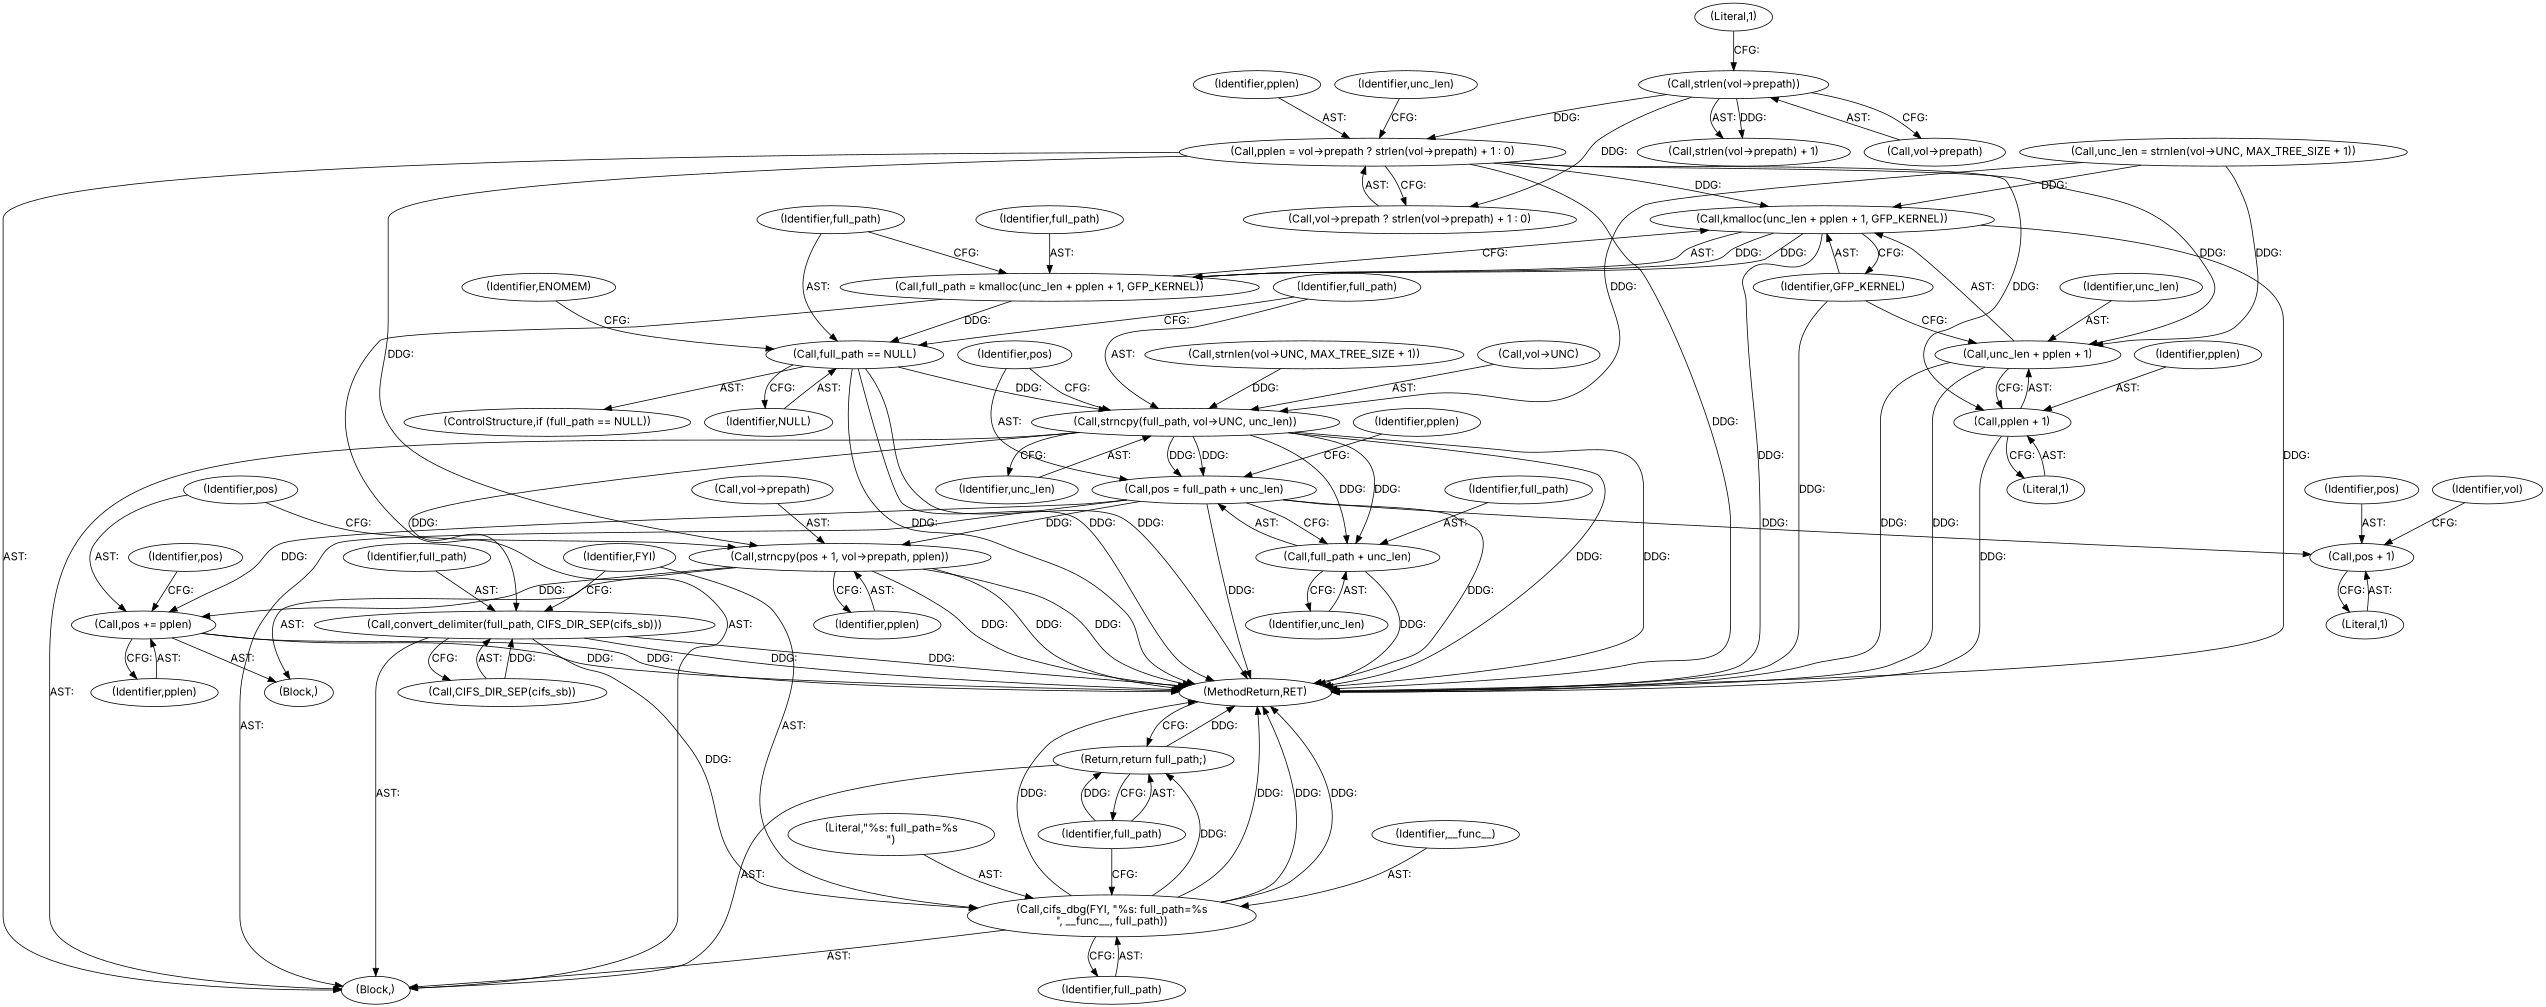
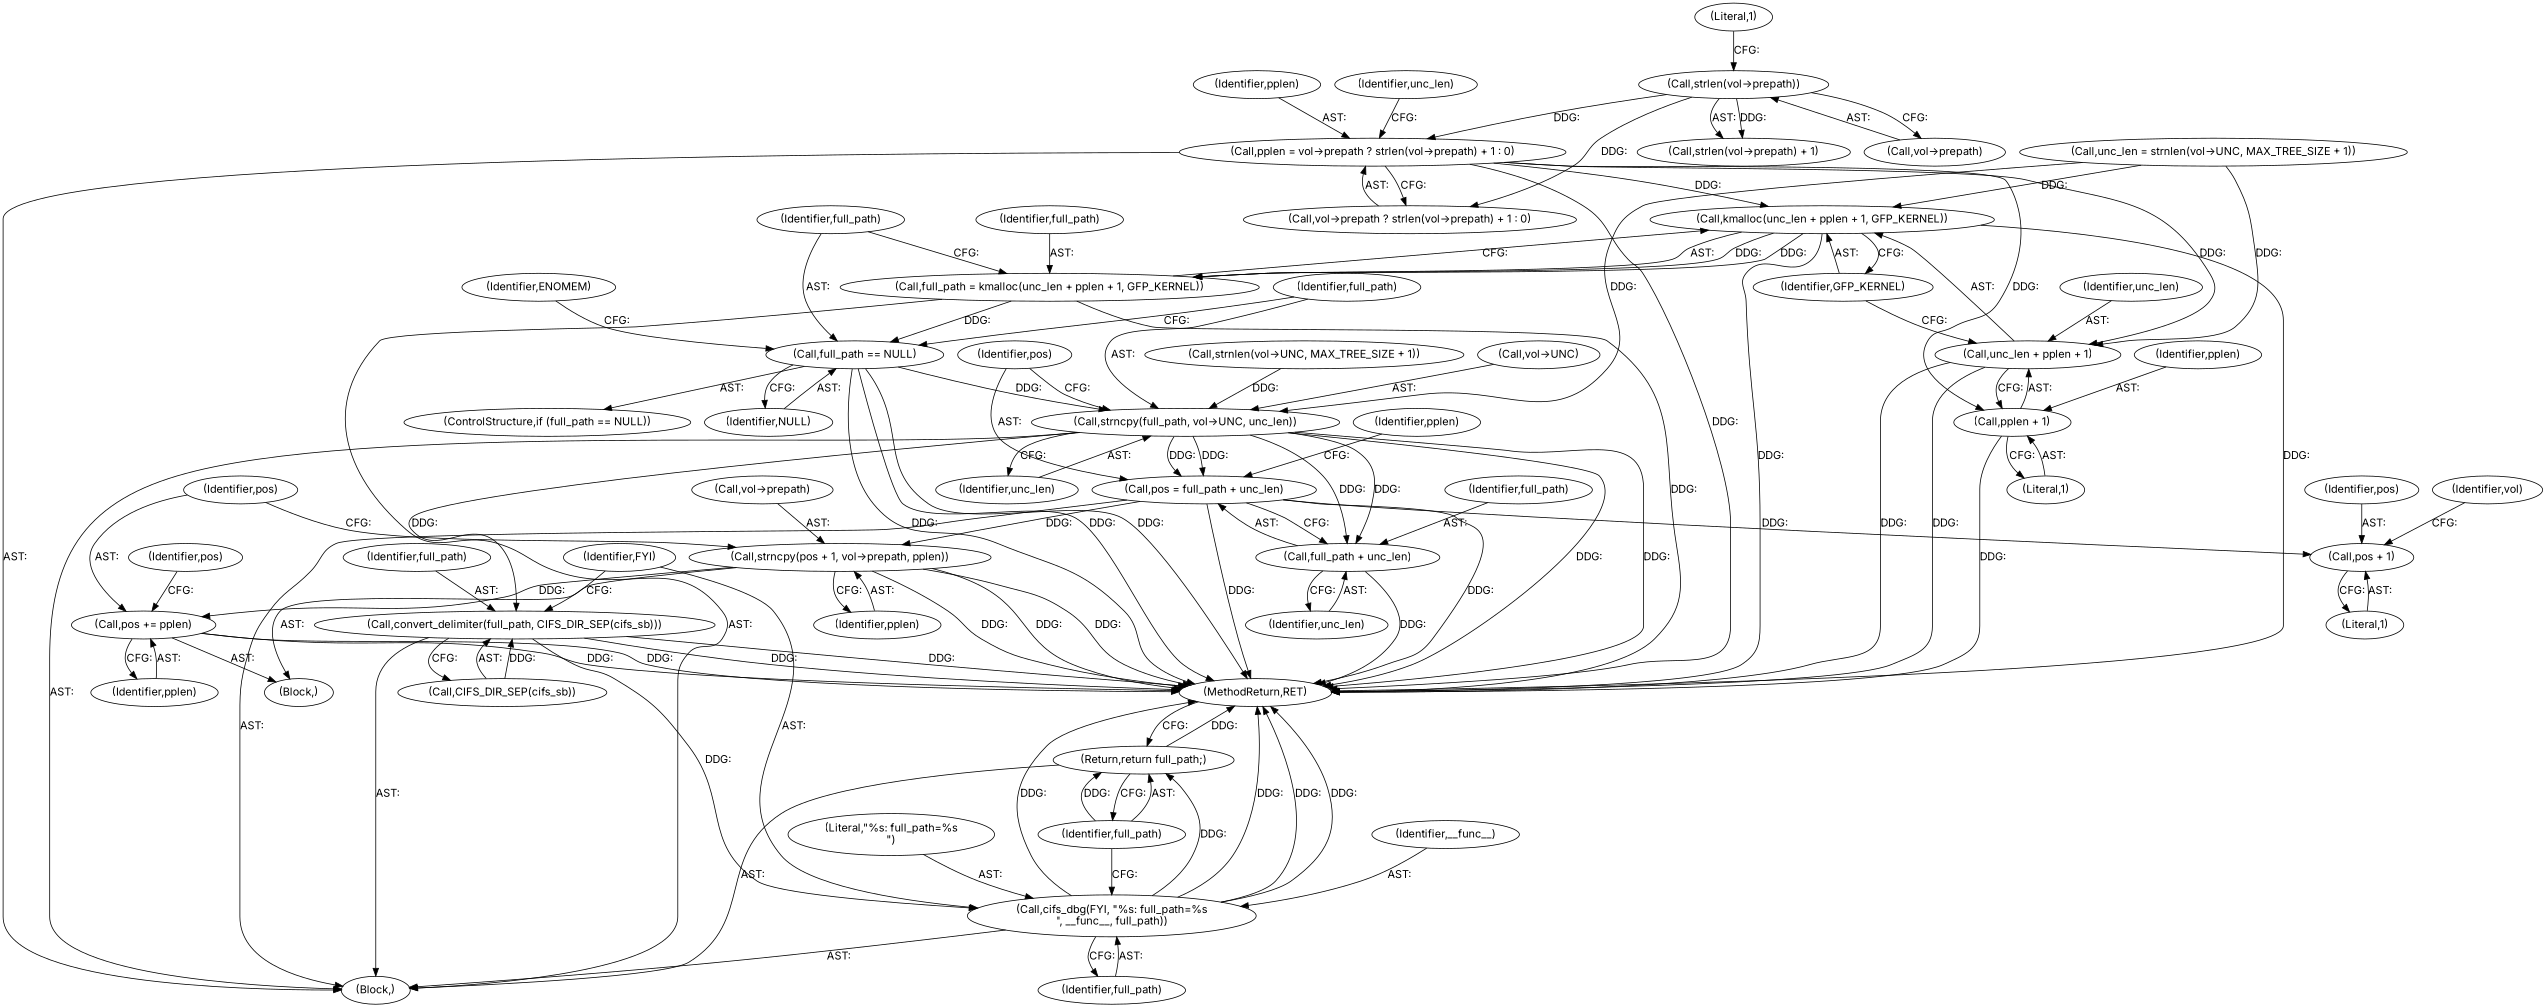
edge "(Call,pplen = vol->prepath ? strlen(vol->prepath) + 1 : 0)" -> "(Call,strncpy(pos + 1, vol->prepath, pplen))": removed, label "DDG:"
edge "(Call,pos = full_path + unc_len)" -> "(Call,pos += pplen)": removed, label "DDG:"
edge "(Identifier,GFP_KERNEL)" -> "(MethodReturn,RET)": now "(Call,full_path = kmalloc(unc_len + pplen + 1, GFP_KERNEL))" -> "(MethodReturn,RET)"
